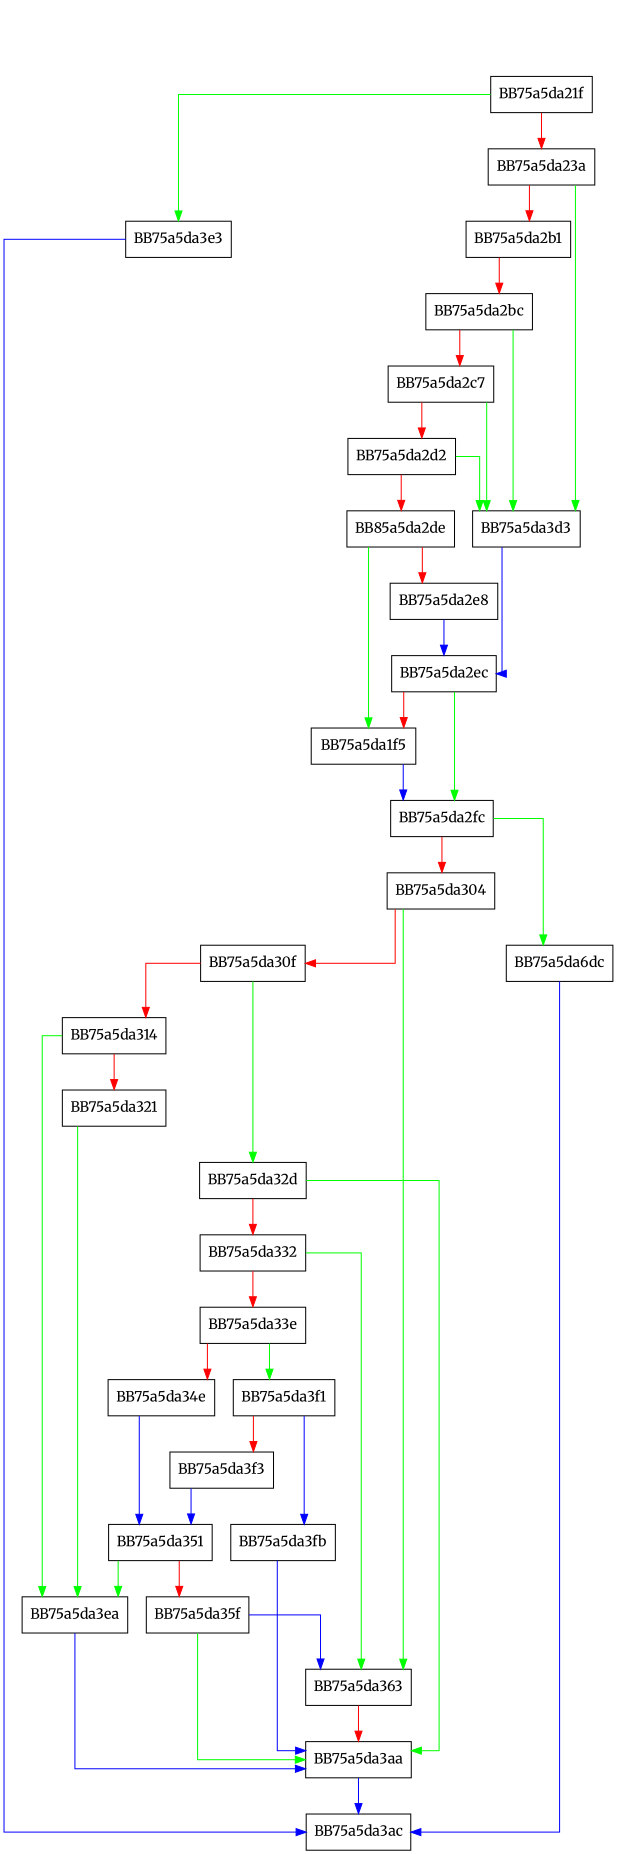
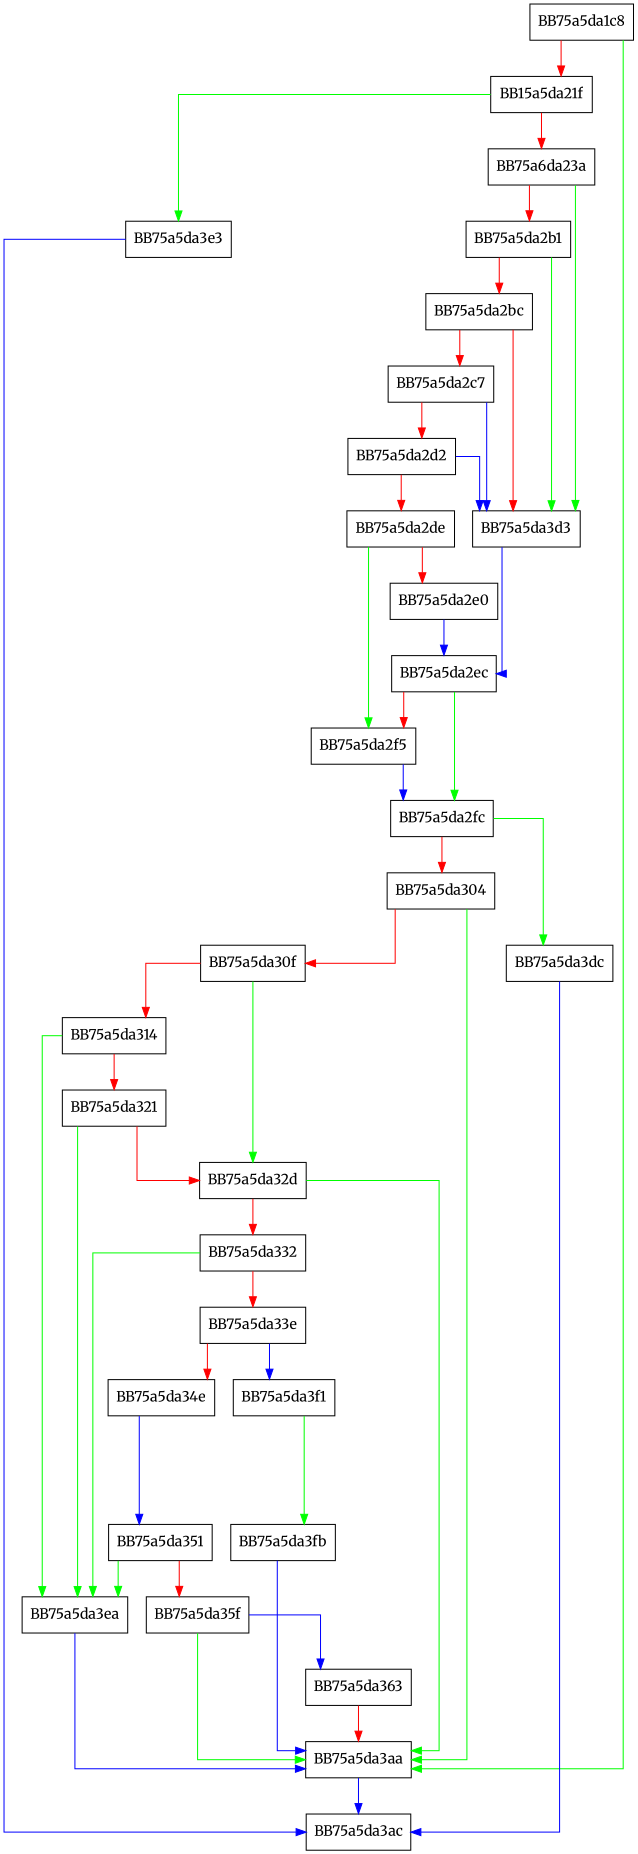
node "BB75a5da1c8": added
node "BB75a5da21f": label "BB75a5da21f" -> "BB15a5da21f"
node "BB75a5da23a": label "BB75a5da23a" -> "BB75a6da23a"
edge "BB75a5da2b1" -> "BB75a5da3d3": added
edge "BB75a5da2bc" -> "BB75a5da3d3": color green -> red
edge "BB75a5da2c7" -> "BB75a5da3d3": color green -> blue
edge "BB75a5da2d2" -> "BB75a5da3d3": color green -> blue
node "BB85a5da2de": label "BB85a5da2de" -> "BB75a5da2de"
node "BB75a5da2e8": label "BB75a5da2e8" -> "BB75a5da2e0"
node "BB75a5da1f5": label "BB75a5da1f5" -> "BB75a5da2f5"
node "BB75a5da6dc": label "BB75a5da6dc" -> "BB75a5da3dc"
edge "BB75a5da321" -> "BB75a5da32d": added
edge "BB75a5da304" -> "BB75a5da363": now "BB75a5da304" -> "BB75a5da3aa"
edge "BB75a5da33e" -> "BB75a5da3f1": color green -> blue
edge "BB75a5da332" -> "BB75a5da363": now "BB75a5da332" -> "BB75a5da3ea"
edge "BB75a5da3f1" -> "BB75a5da3fb": color blue -> green
node "BB75a5da3f3": removed
